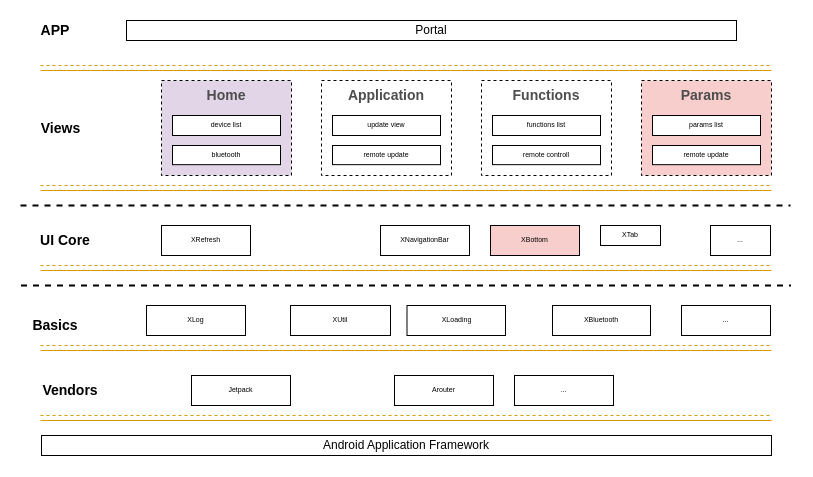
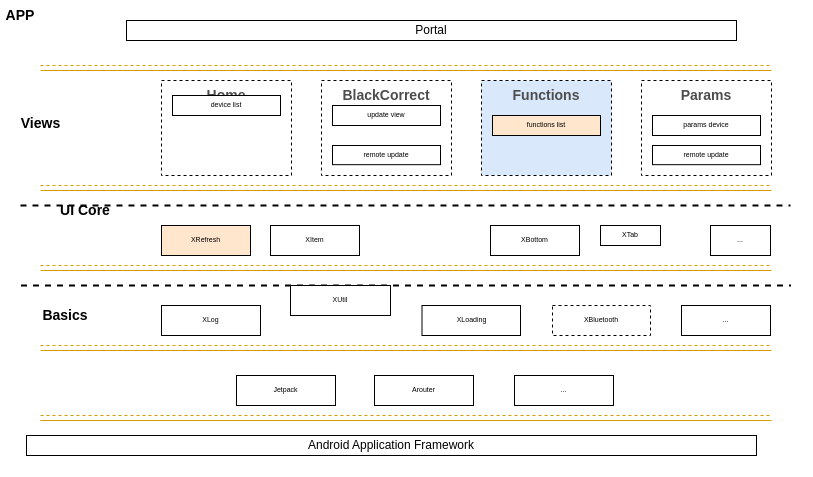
node "APP": moved (56, 31) -> (21, 16)
node "Home": fillcolor #e1d5e7 -> #ffffff
node "Application": label "Application" -> "BlackCorrect"
node "Functions": fillcolor #ffffff -> #dae8fc
node "Params": fillcolor #f8cecc -> #ffffff
node "device list": moved (227, 126) -> (227, 106)
node "update view": moved (387, 126) -> (387, 116)
node "functions list": fillcolor #ffffff -> #ffe6cc
node "params list": label "params list" -> "params device"
node "Views": moved (61, 128) -> (41, 123)
node "bluetooth": removed
node "remote controll": removed
node "UI Core": moved (66, 241) -> (86, 211)
node "XRefresh": fillcolor #ffffff -> #ffe6cc
node "XItem": added
node "XNavigationBar": removed
node "XBottom": fillcolor #f8cecc -> #ffffff
node "XLog": moved (196, 321) -> (211, 321)
node "XUtil": moved (341, 321) -> (341, 301)
node "XLoading": moved (456, 321) -> (471, 321)
node "XBluetooth": style solid -> dashed
node "Basics": moved (56, 326) -> (66, 316)
node "Vendors": removed
node "Jetpack": moved (241, 391) -> (286, 391)
node "Arouter": moved (444, 391) -> (424, 391)
node "Android Application Framework": moved (407, 446) -> (392, 446)
